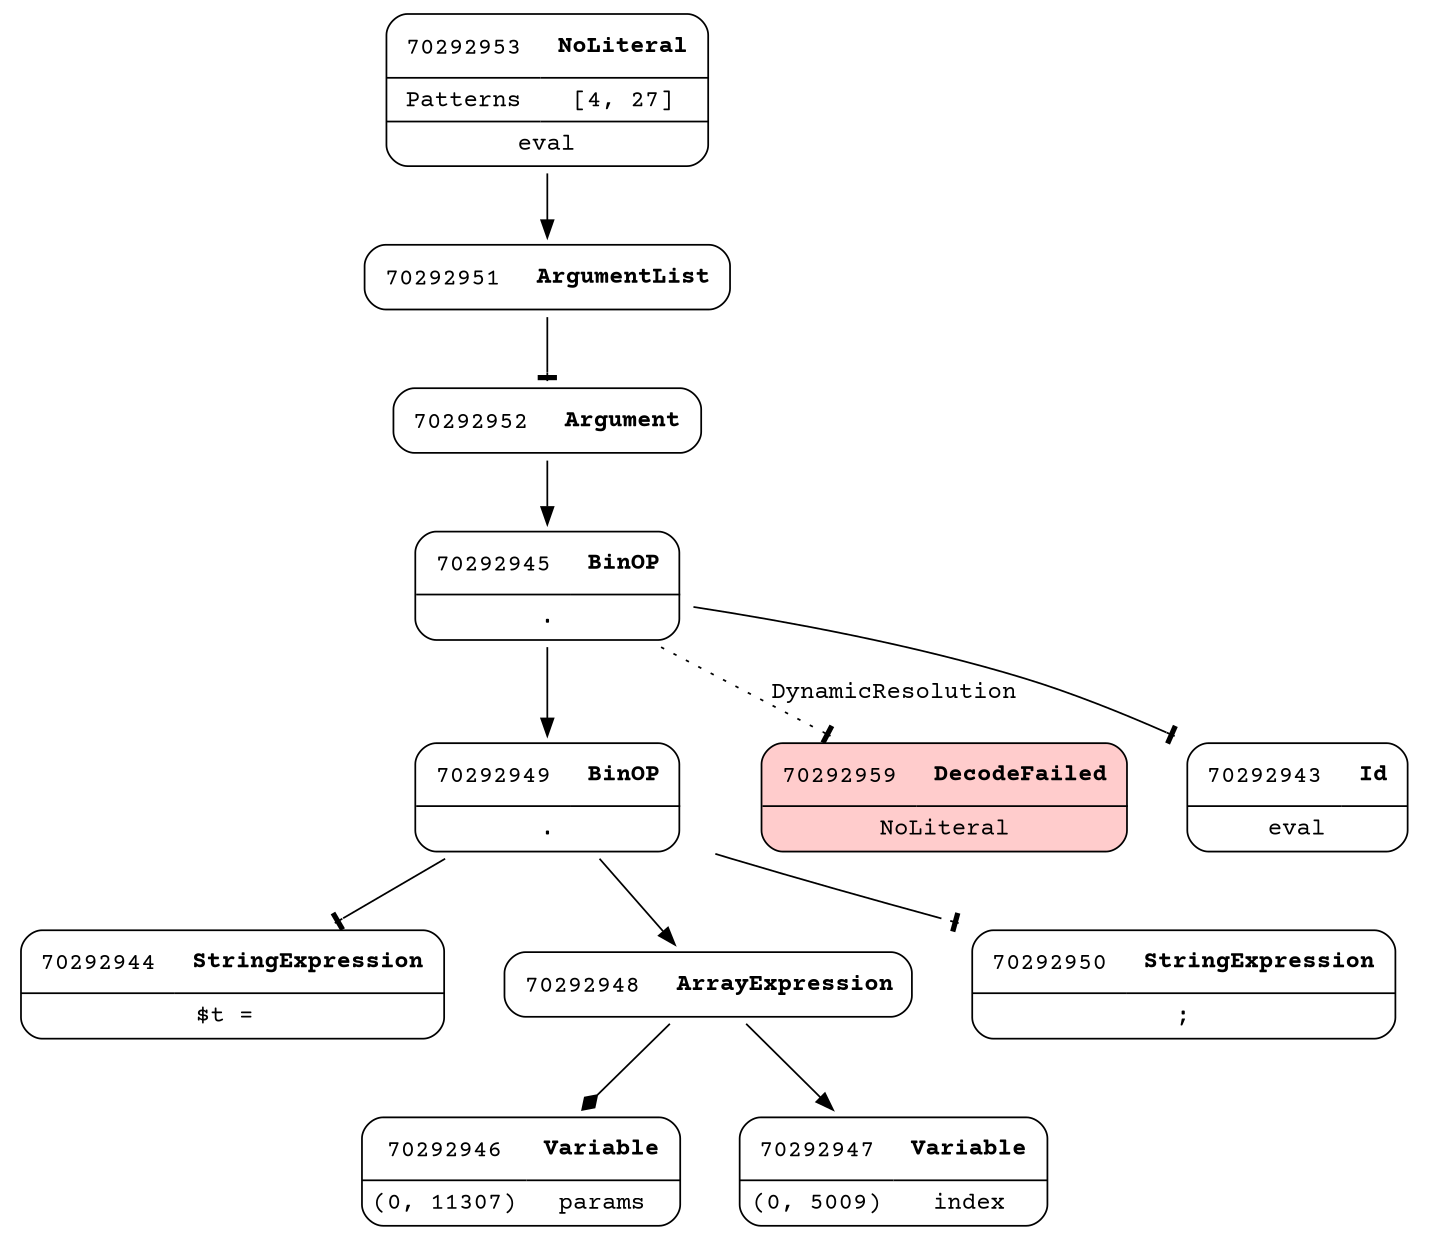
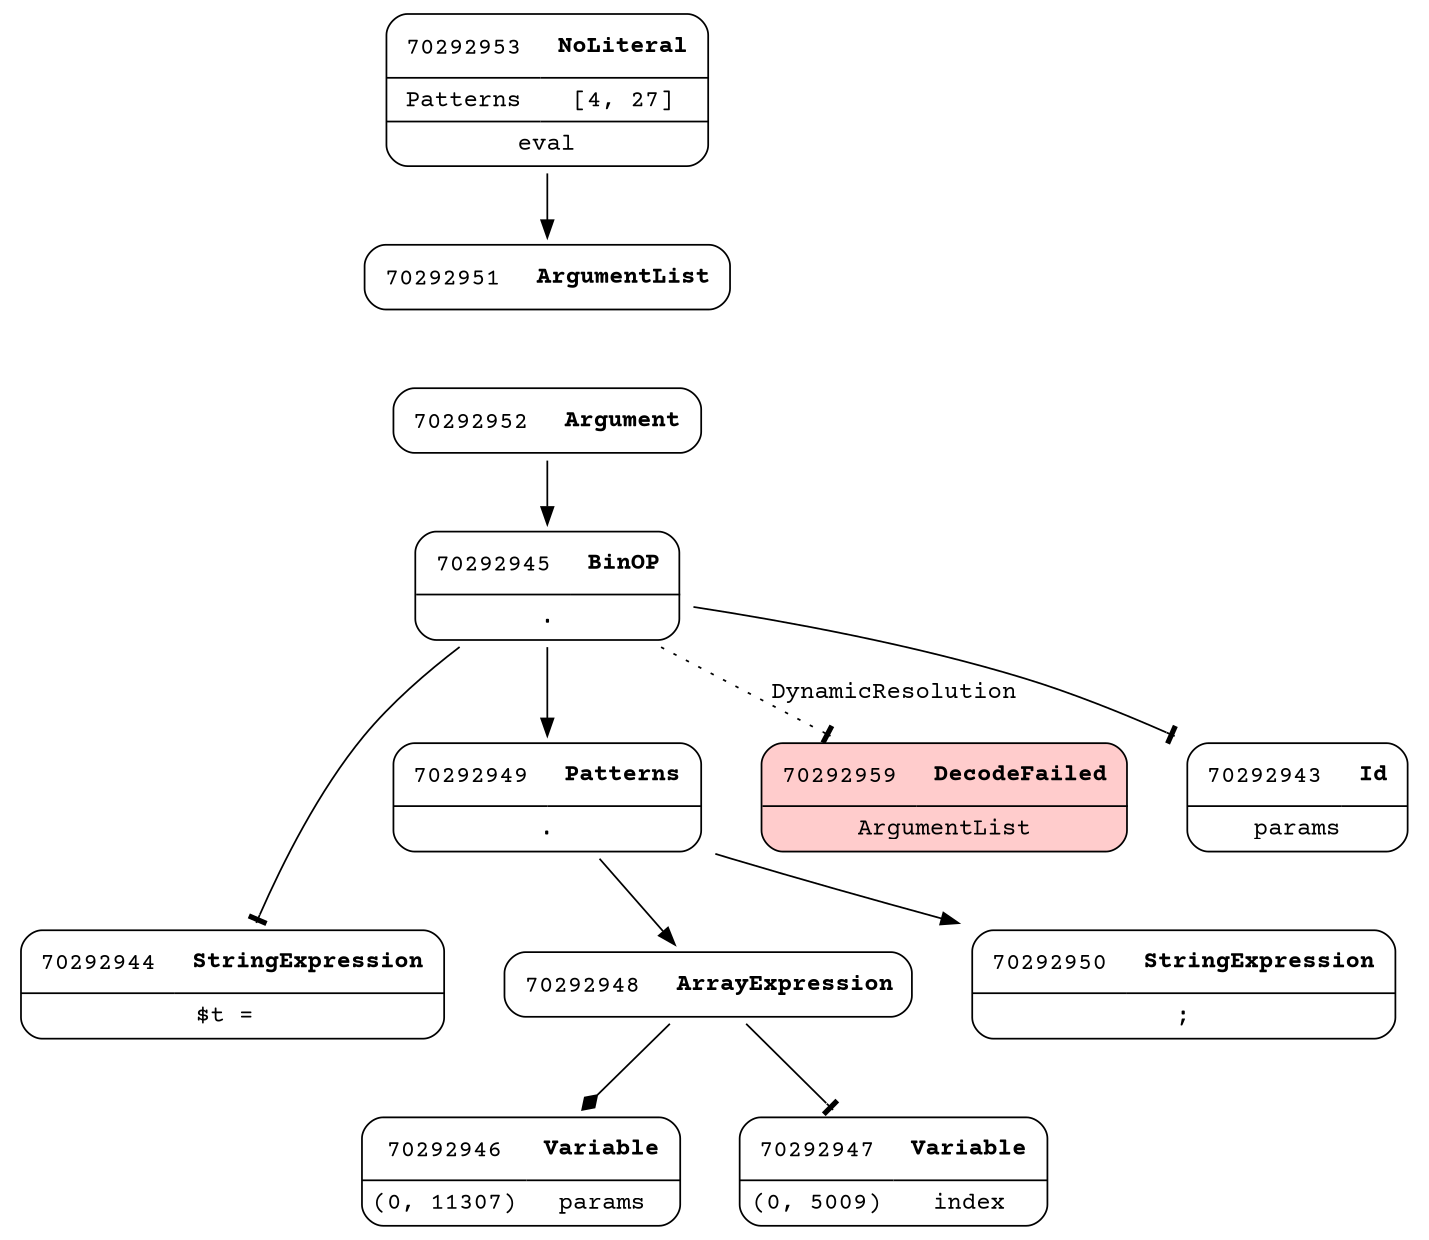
edge "70292951" -> "70292952": removed
node "70292949": text "BinOP" -> "Patterns"
node "70292959": text "NoLiteral" -> "ArgumentList"
node "70292943": text "eval" -> "params"
edge "70292949" -> "70292950": arrowhead tee -> normal
edge "70292949" -> "70292944": now "70292945" -> "70292944"
edge "70292948" -> "70292947": arrowhead normal -> tee
